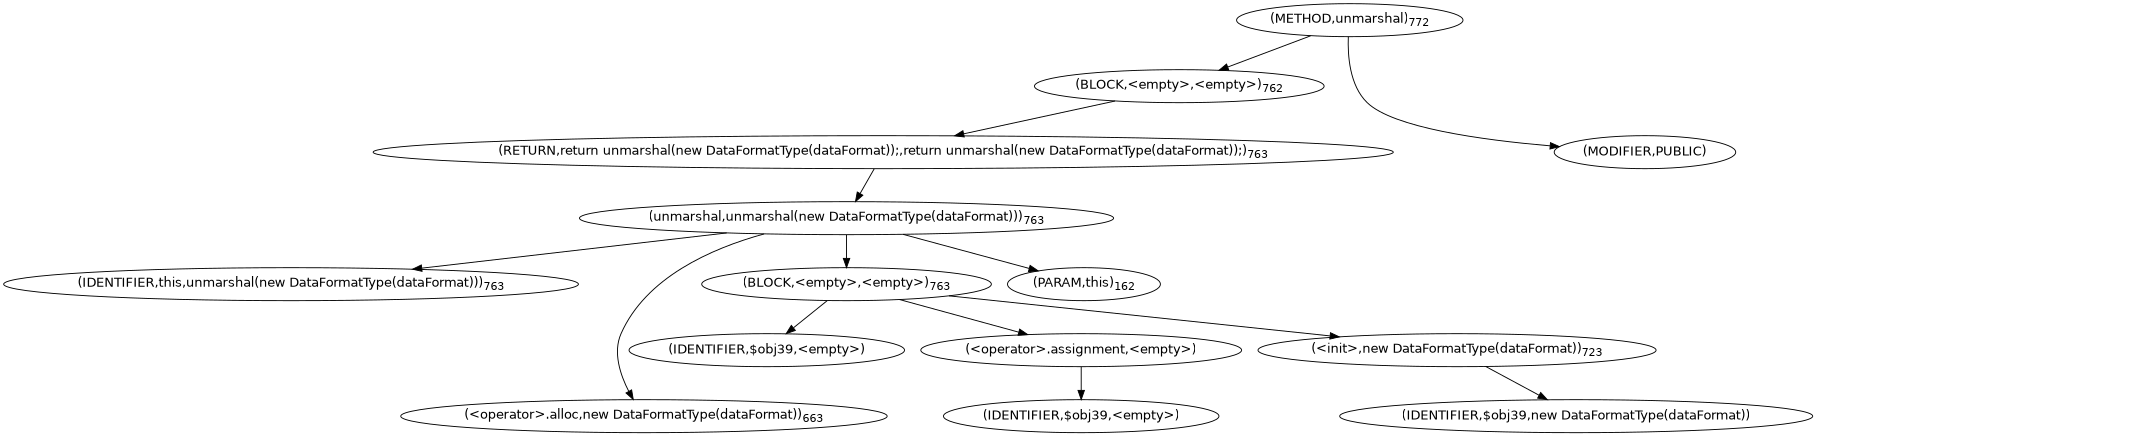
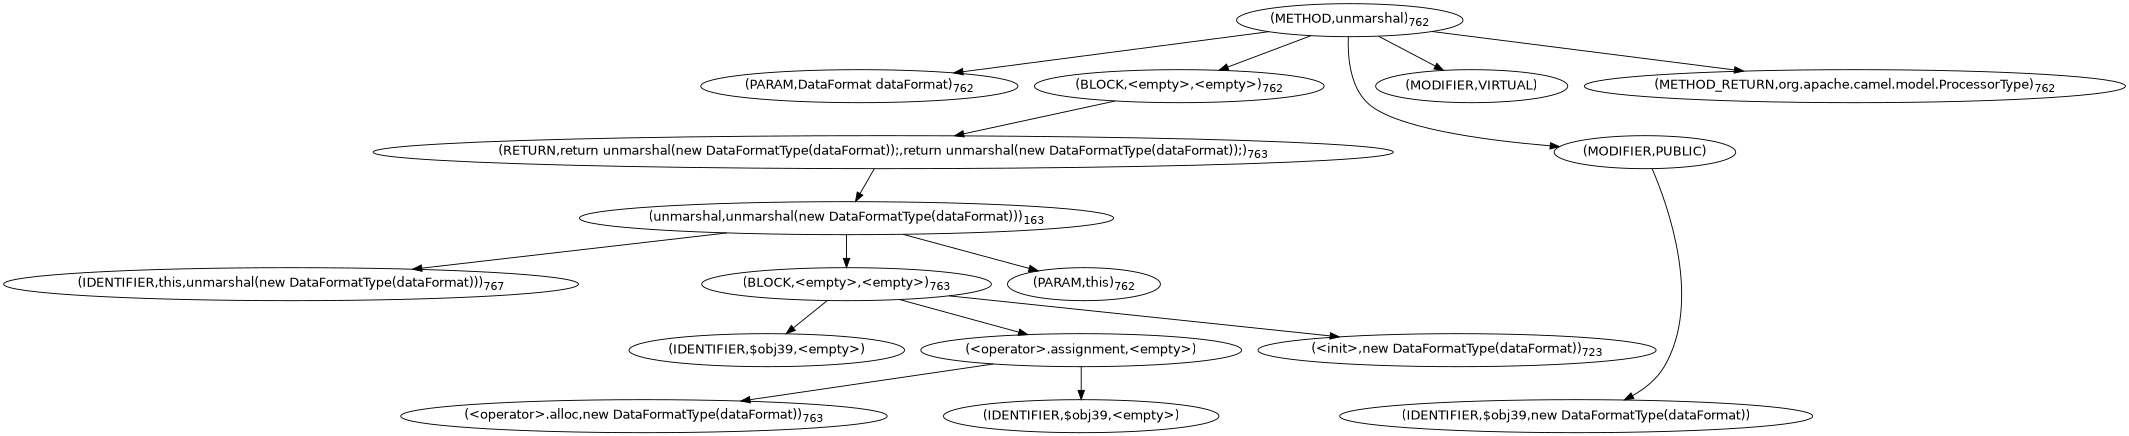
node "(METHOD,unmarshal)": text "772" -> "762"
node "(PARAM,DataFormat dataFormat)": added
node "(MODIFIER,VIRTUAL)": added
node "(METHOD_RETURN,org.apache.camel.model.ProcessorType)": added
node "(unmarshal,unmarshal(new DataFormatType(dataFormat)))": text "763" -> "163"
node "(IDENTIFIER,this,unmarshal(new DataFormatType(dataFormat)))": text "763" -> "767"
node "(PARAM,this)": text "162" -> "762"
edge "(unmarshal,unmarshal(new DataFormatType(dataFormat)))" -> "(<operator>.alloc,new DataFormatType(dataFormat))": now "(<operator>.assignment,<empty>)" -> "(<operator>.alloc,new DataFormatType(dataFormat))"
edge "(<init>,new DataFormatType(dataFormat))" -> "(IDENTIFIER,$obj39,new DataFormatType(dataFormat))": now "(MODIFIER,PUBLIC)" -> "(IDENTIFIER,$obj39,new DataFormatType(dataFormat))"
node "(<operator>.alloc,new DataFormatType(dataFormat))": text "663" -> "763"
